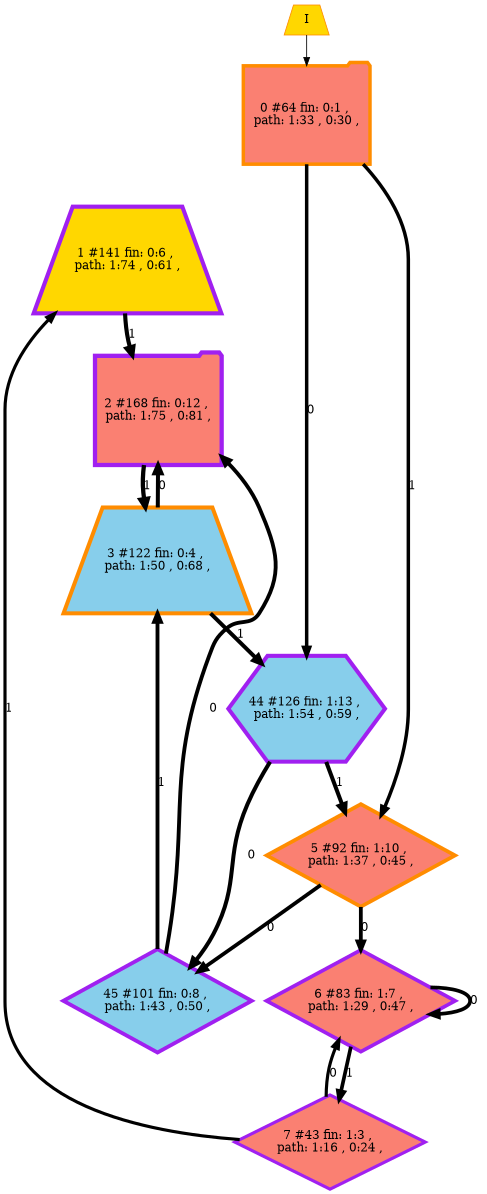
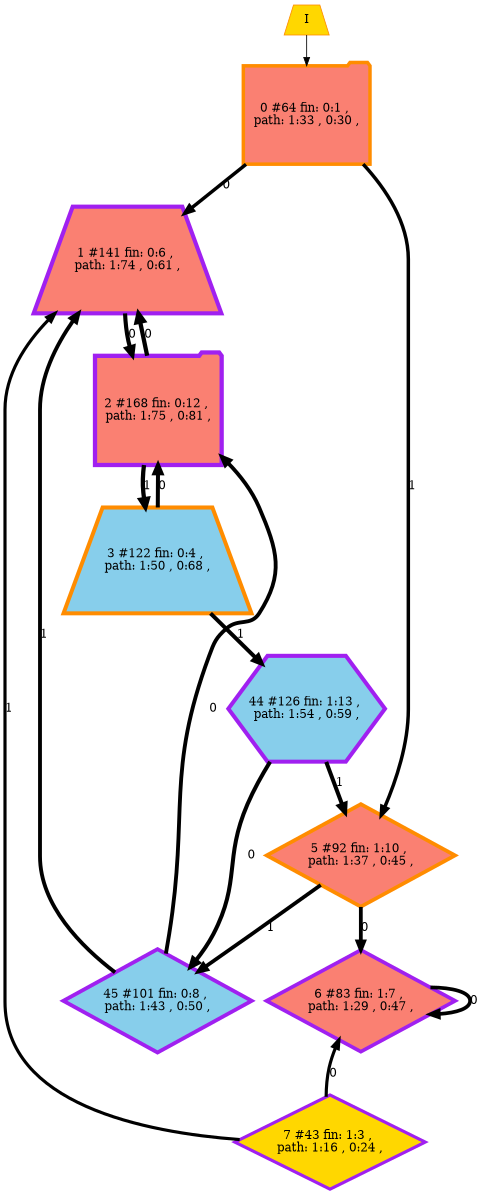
node "1 #141 fin: 0:6 , path: 1:74 , 0:61 ,": fillcolor gold -> salmon
edge "1 #141 fin: 0:6 , path: 1:74 , 0:61 ," -> "2 #168 fin: 0:12 , path: 1:75 , 0:81 ,": label "1 " -> "0 "
edge "2 #168 fin: 0:12 , path: 1:75 , 0:81 ," -> "1 #141 fin: 0:6 , path: 1:74 , 0:61 ,": added, label "0"
edge "0 #64 fin: 0:1 , path: 1:33 , 0:30 ," -> "44 #126 fin: 1:13 , path: 1:54 , 0:59 ,": now "0 #64 fin: 0:1 , path: 1:33 , 0:30 ," -> "1 #141 fin: 0:6 , path: 1:74 , 0:61 ,"
edge "45 #101 fin: 0:8 , path: 1:43 , 0:50 ," -> "3 #122 fin: 0:4 , path: 1:50 , 0:68 ,": now "45 #101 fin: 0:8 , path: 1:43 , 0:50 ," -> "1 #141 fin: 0:6 , path: 1:74 , 0:61 ,"
edge "5 #92 fin: 1:10 , path: 1:37 , 0:45 ," -> "45 #101 fin: 0:8 , path: 1:43 , 0:50 ,": label "0 " -> "1 "
edge "6 #83 fin: 1:7 , path: 1:29 , 0:47 ," -> "7 #43 fin: 1:3 , path: 1:16 , 0:24 ,": removed, label "1"
node "7 #43 fin: 1:3 , path: 1:16 , 0:24 ,": fillcolor salmon -> gold
